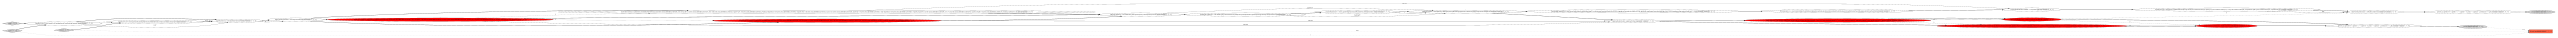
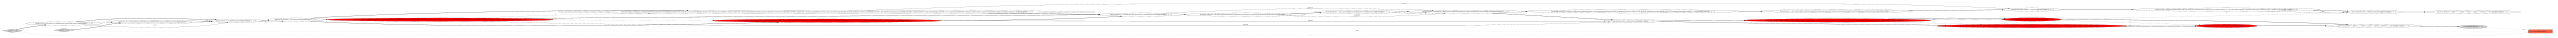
node "sc.stop()@@@25@@@['0', '0', '1']": removed
node "main['1', '0', '0']": removed
